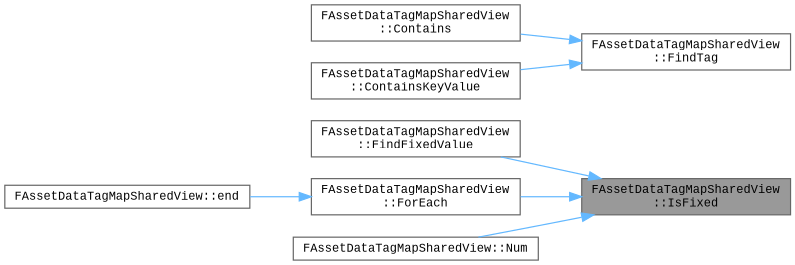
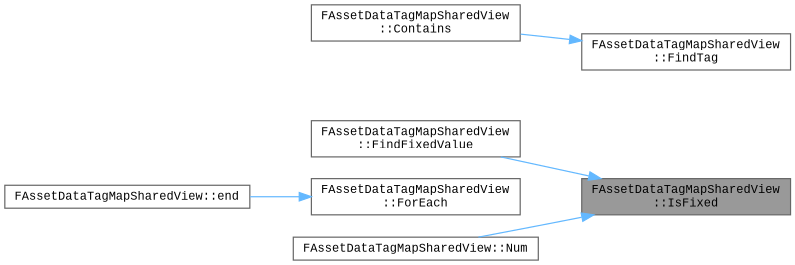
node "FAssetDataTagMapSharedView ::ContainsKeyValue": removed
edge "FAssetDataTagMapSharedView ::ForEach" -> "FAssetDataTagMapSharedView ::IsFixed": removed
